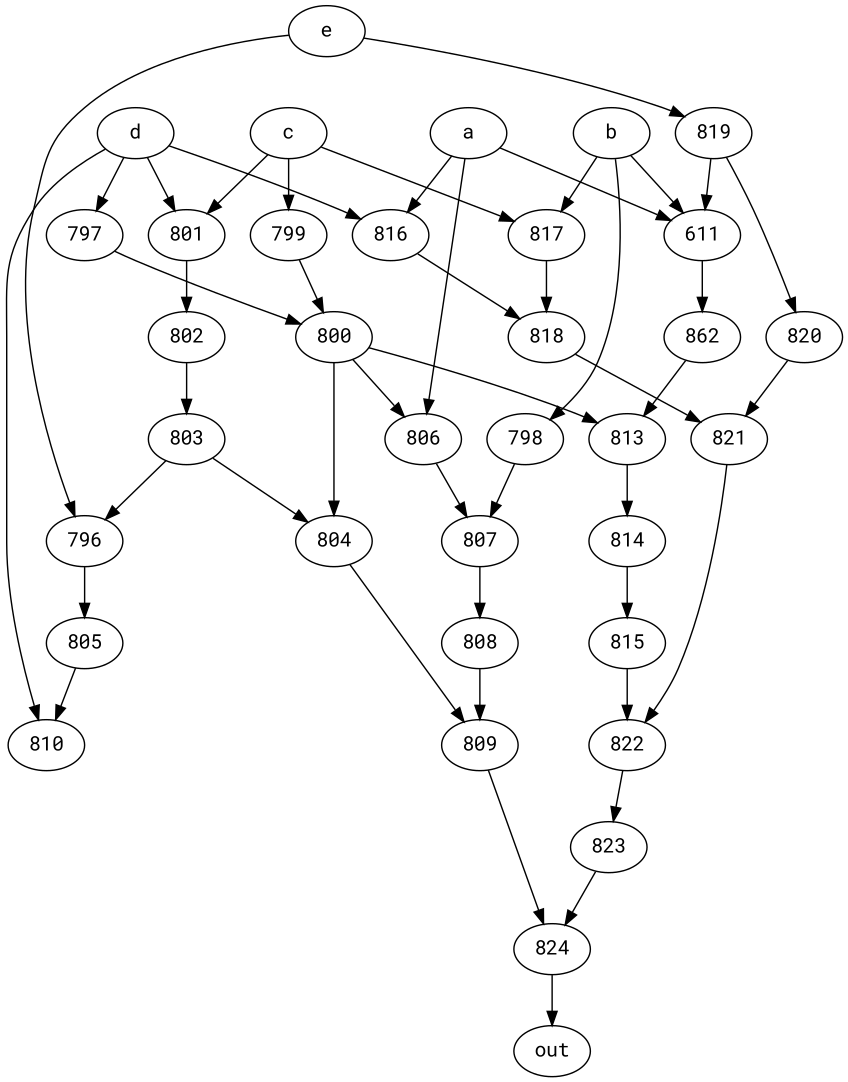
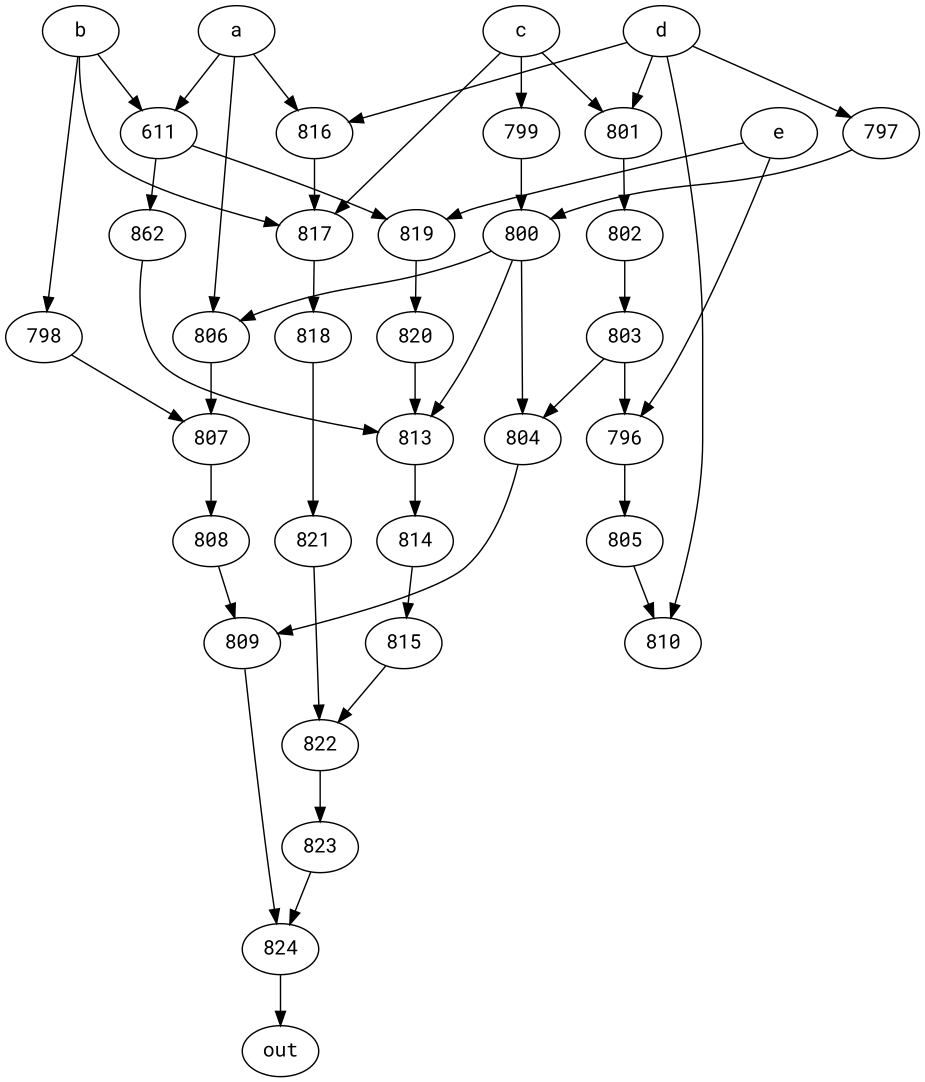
edge "819" -> "611": reversed
edge "816" -> "818": now "816" -> "817"
edge "820" -> "821": now "820" -> "813"
